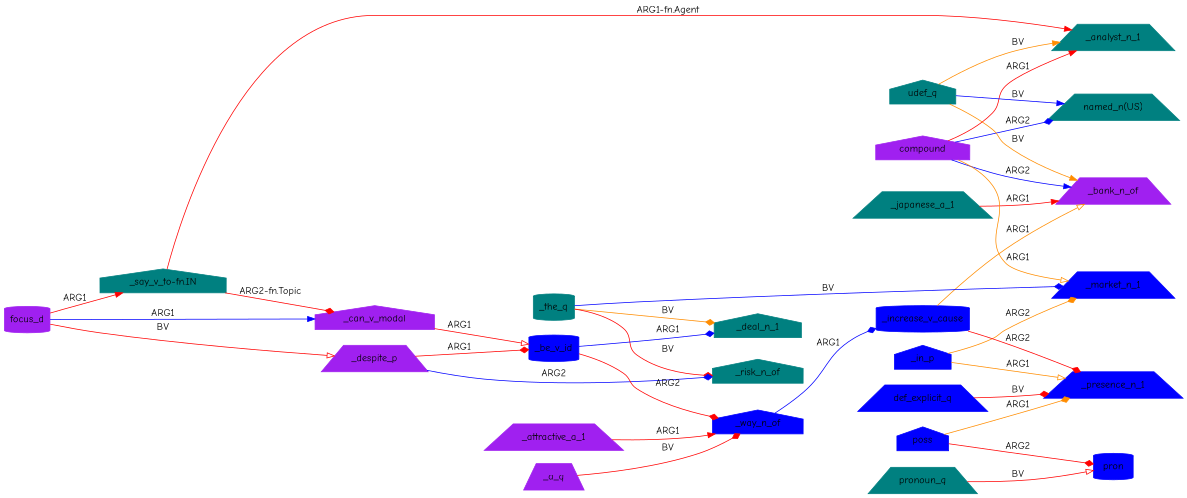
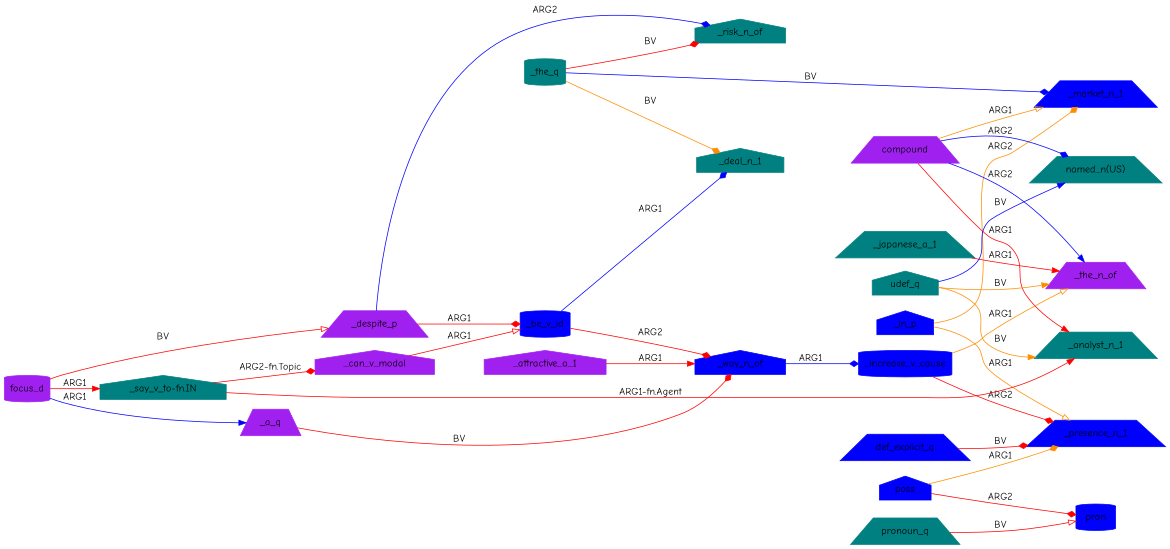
node "compound": shape house -> trapezium
node "_bank_n_of": label "_bank_n_of" -> "_the_n_of"
edge "focus_d" -> "_can_v_modal": now "focus_d" -> "_a_q"
node "_attractive_a_1": shape trapezium -> house
